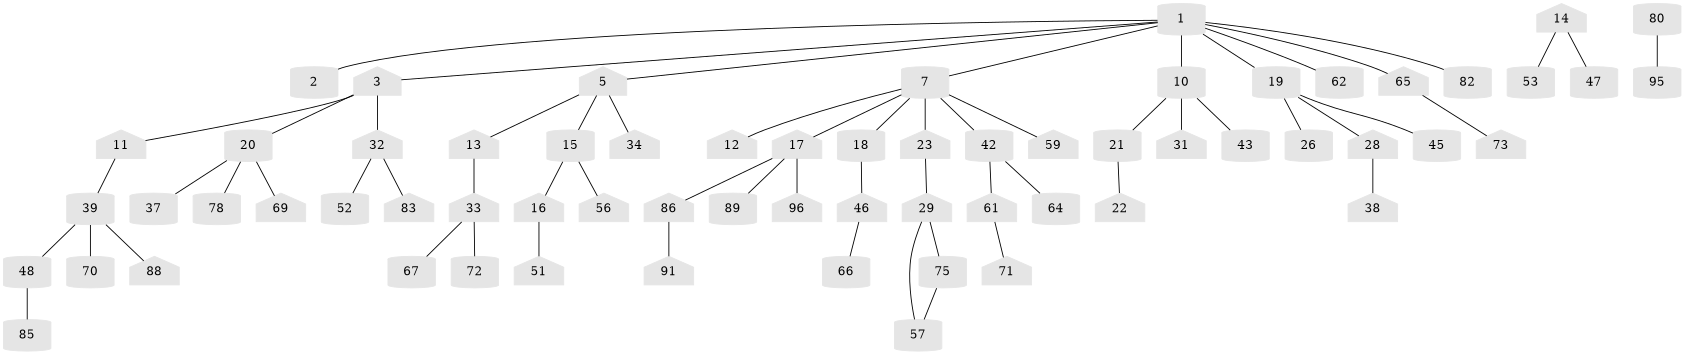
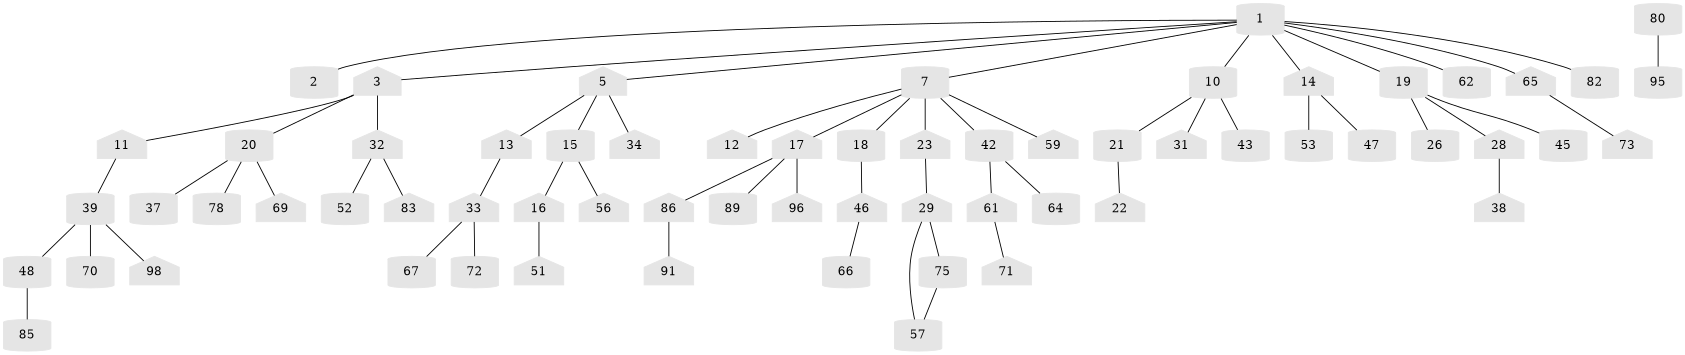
edge "1" -- "14": added
node "88": label "88" -> "98"
